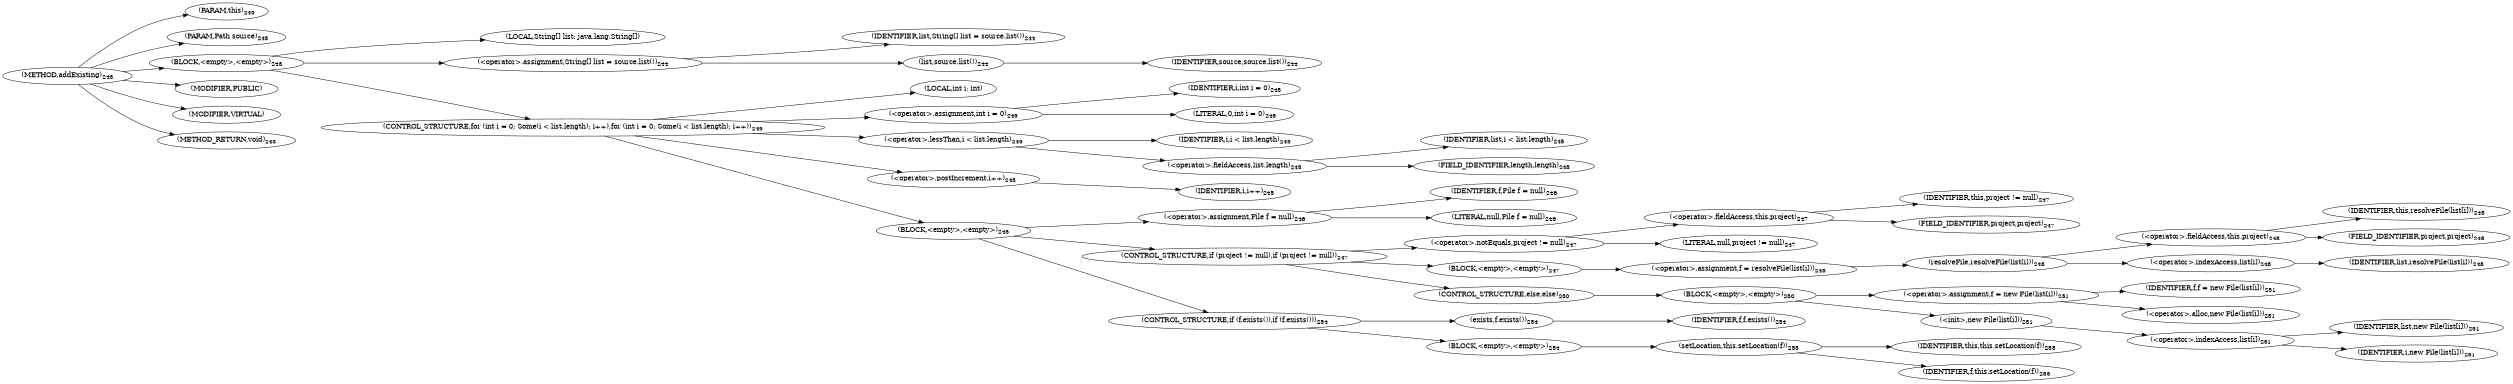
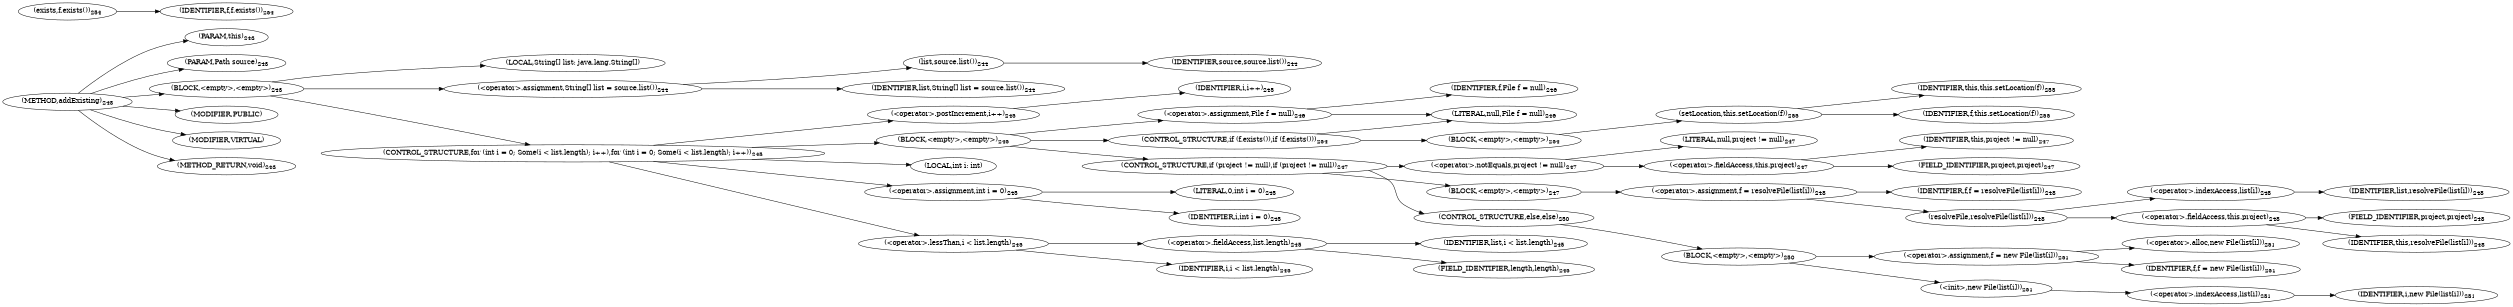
node "(IDENTIFIER,f,f = resolveFile(list[i]))": added
edge "(CONTROL_STRUCTURE,if (f.exists()),if (f.exists()))" -> "(exists,f.exists())": now "(CONTROL_STRUCTURE,if (f.exists()),if (f.exists()))" -> "(LITERAL,null,File f = null)"
node "(IDENTIFIER,list,new File(list[i]))": removed
